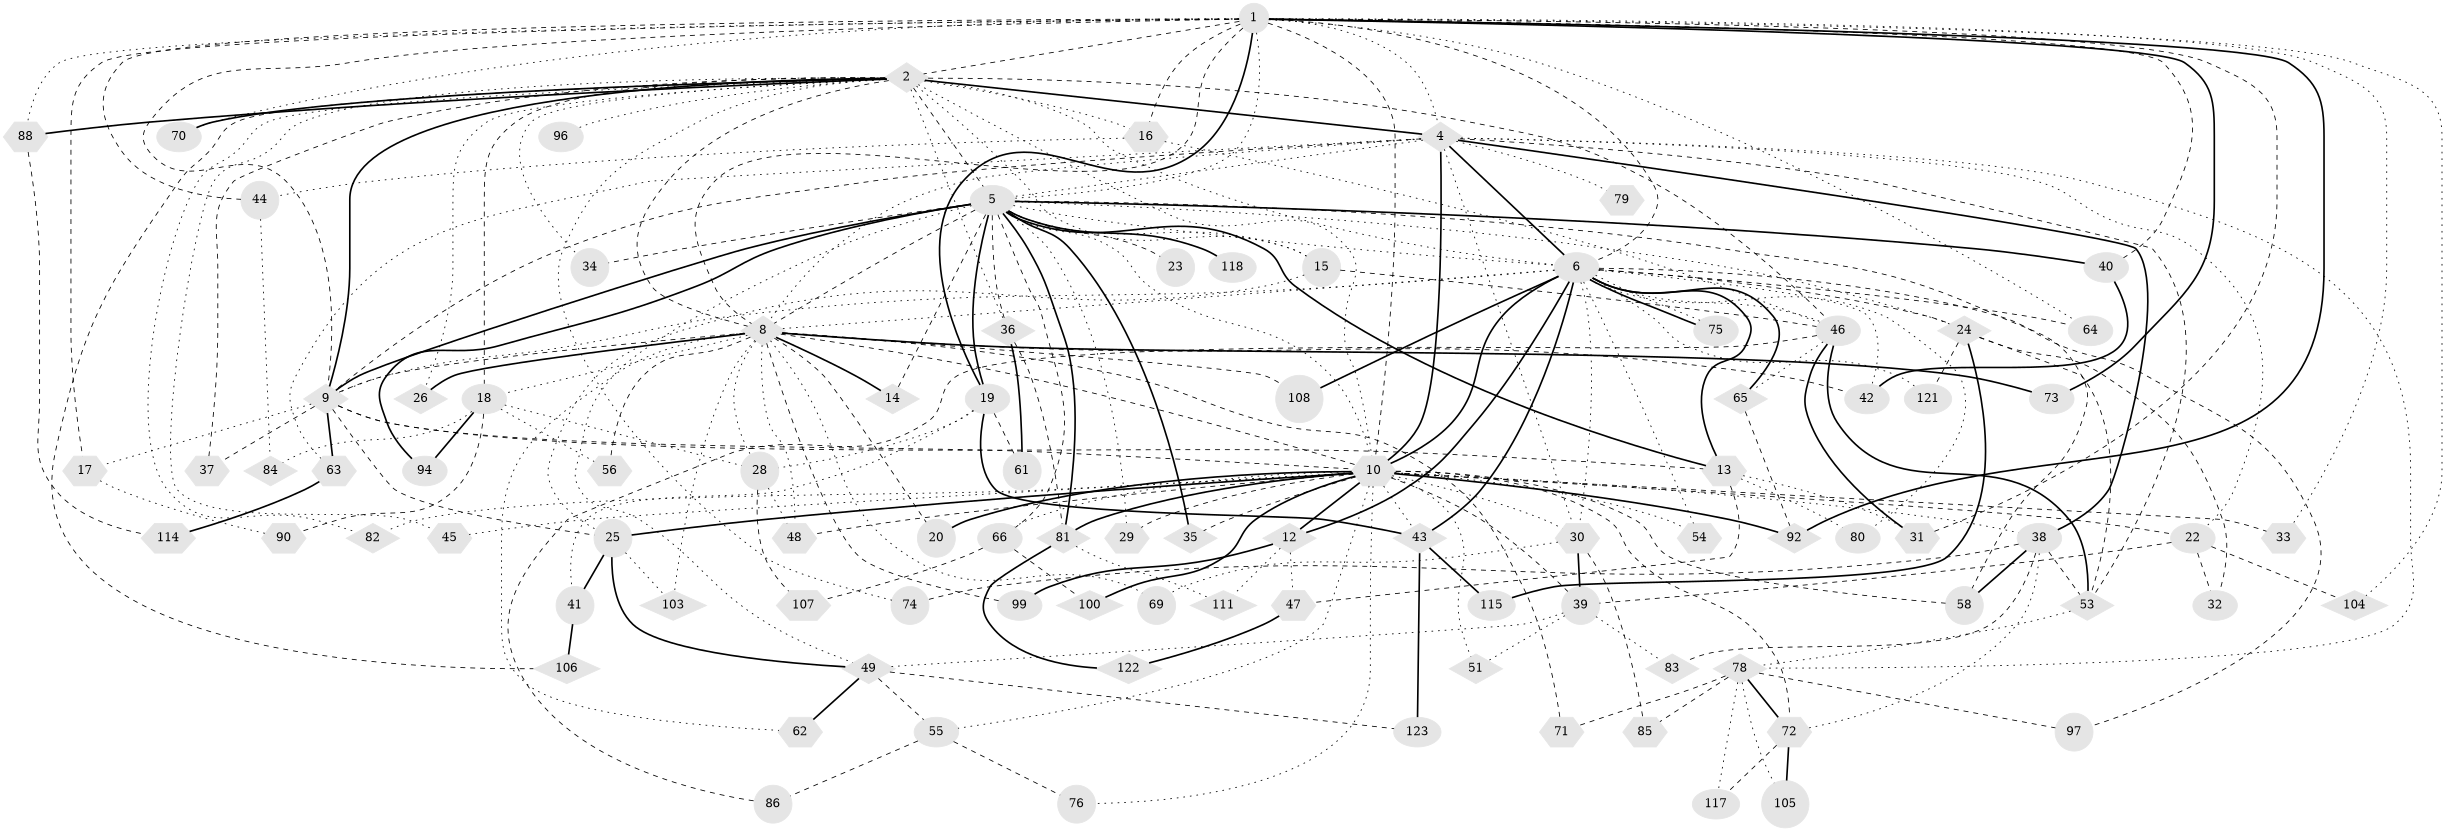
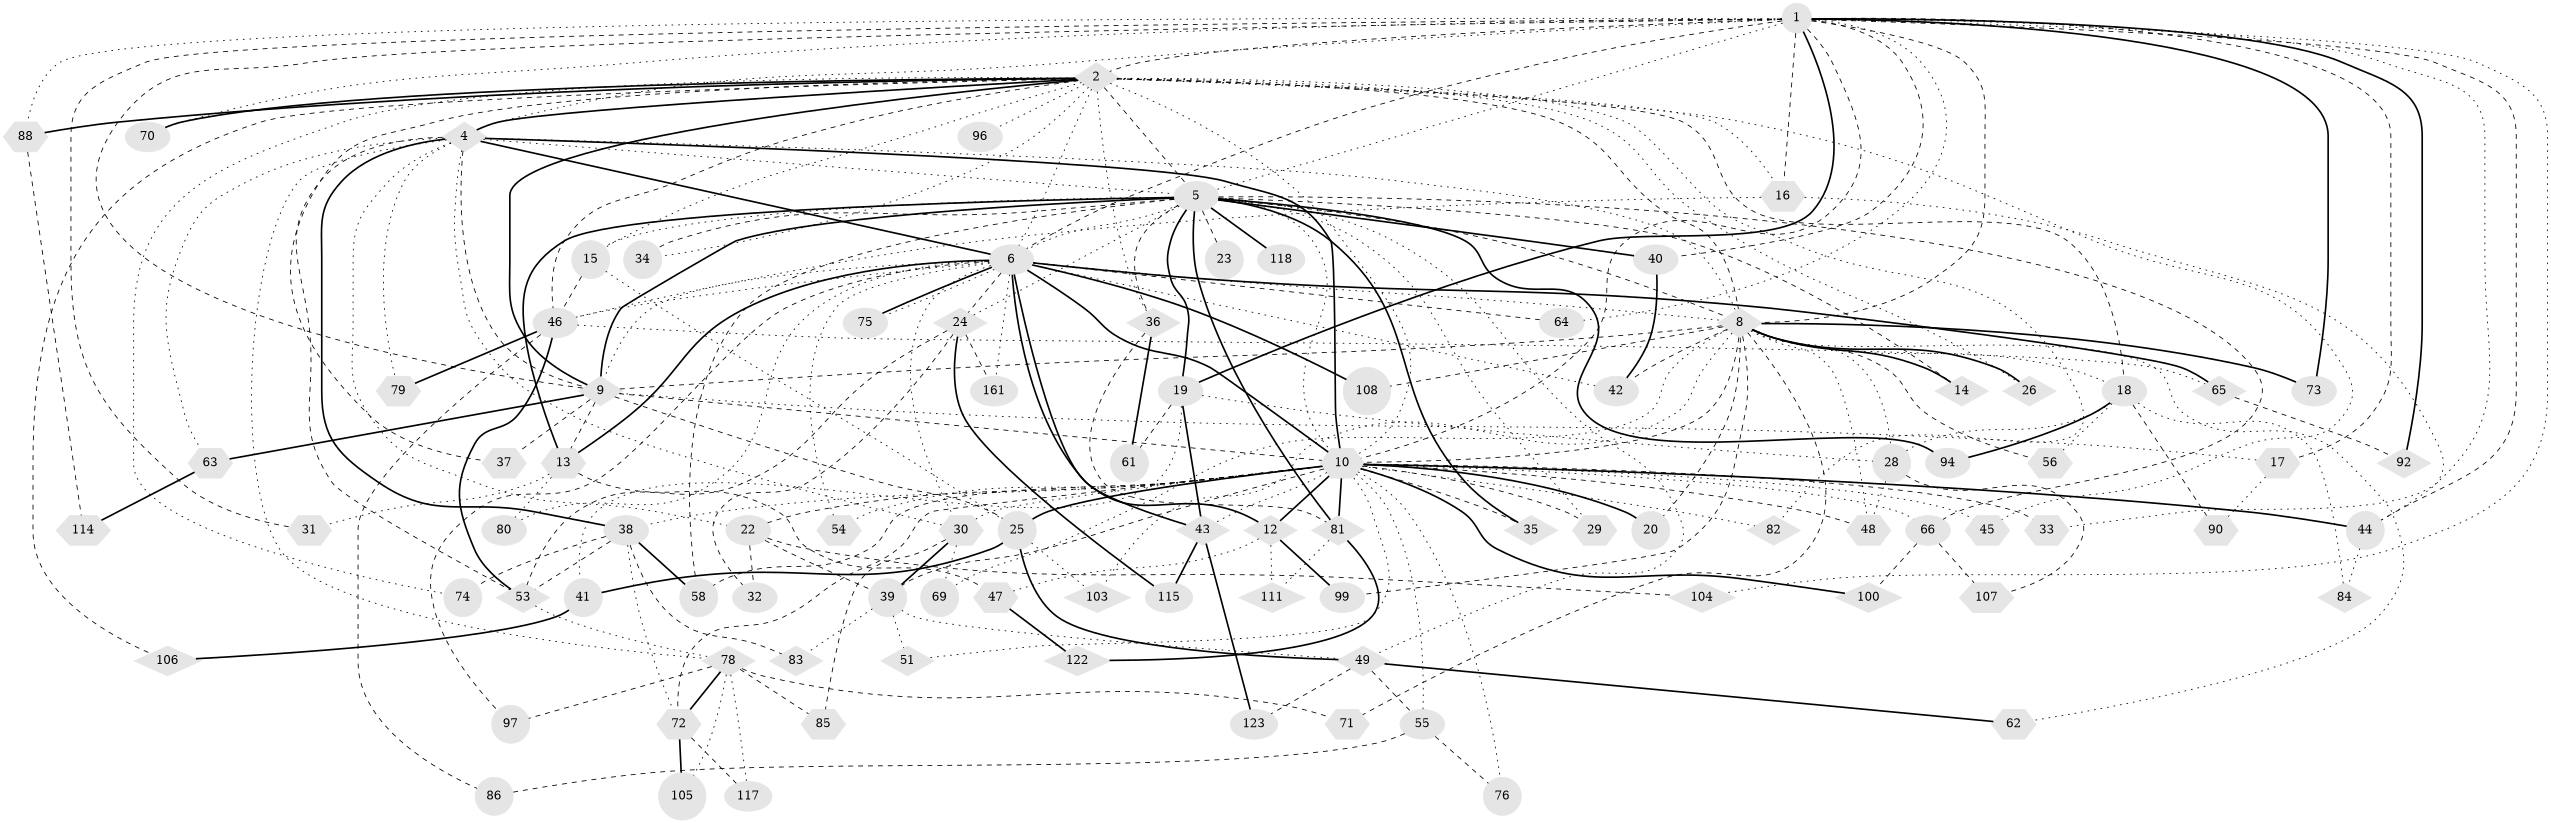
node "121": label "121" -> "161"
edge "46" -- "31": now "46" -- "79"
edge "10" -- "92": now "10" -- "44"
